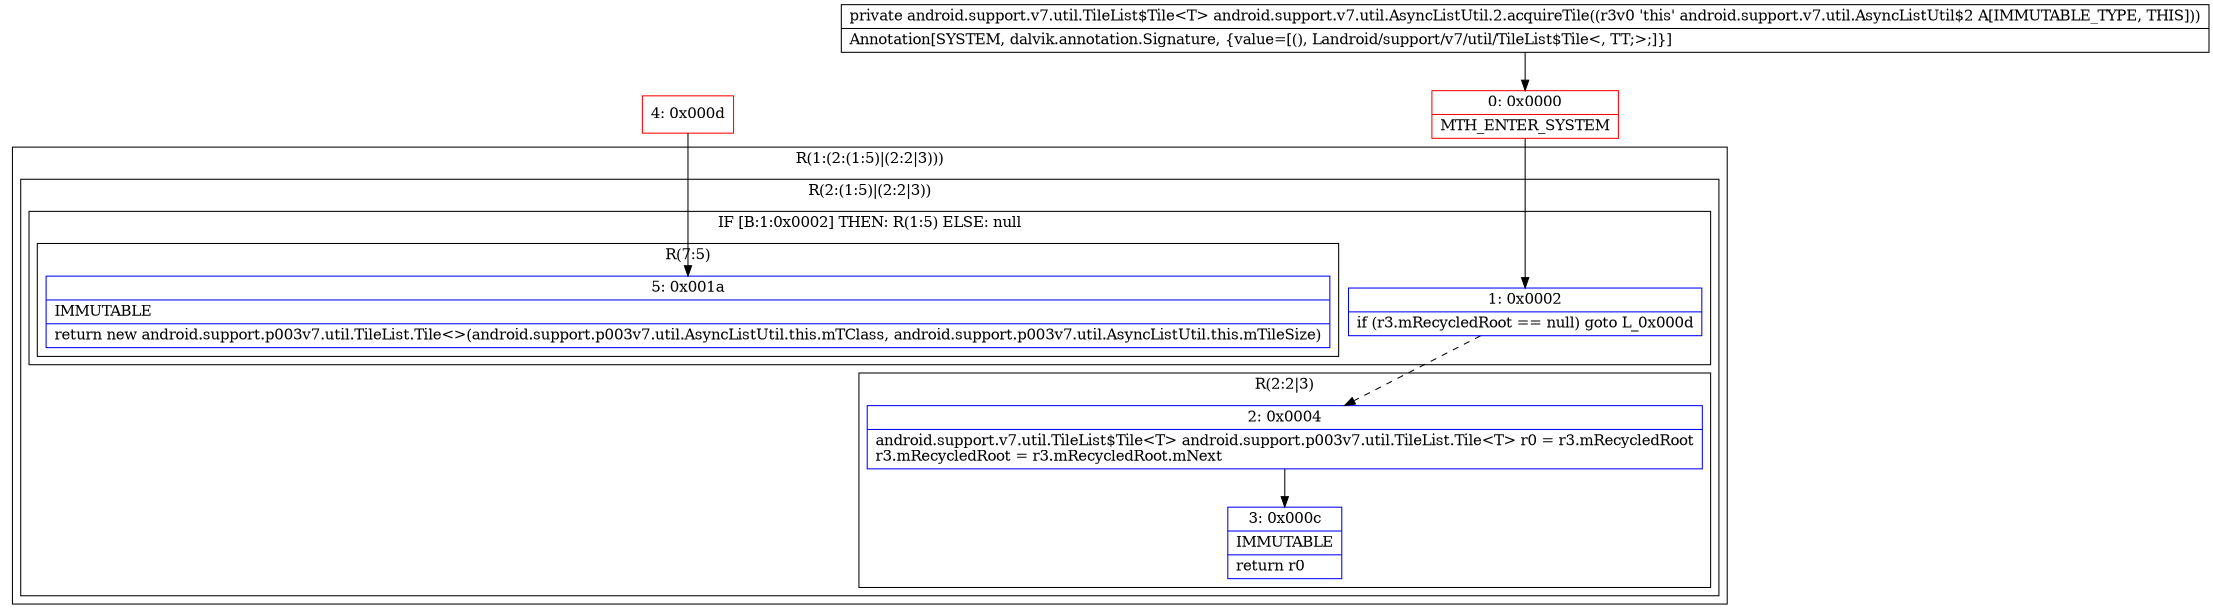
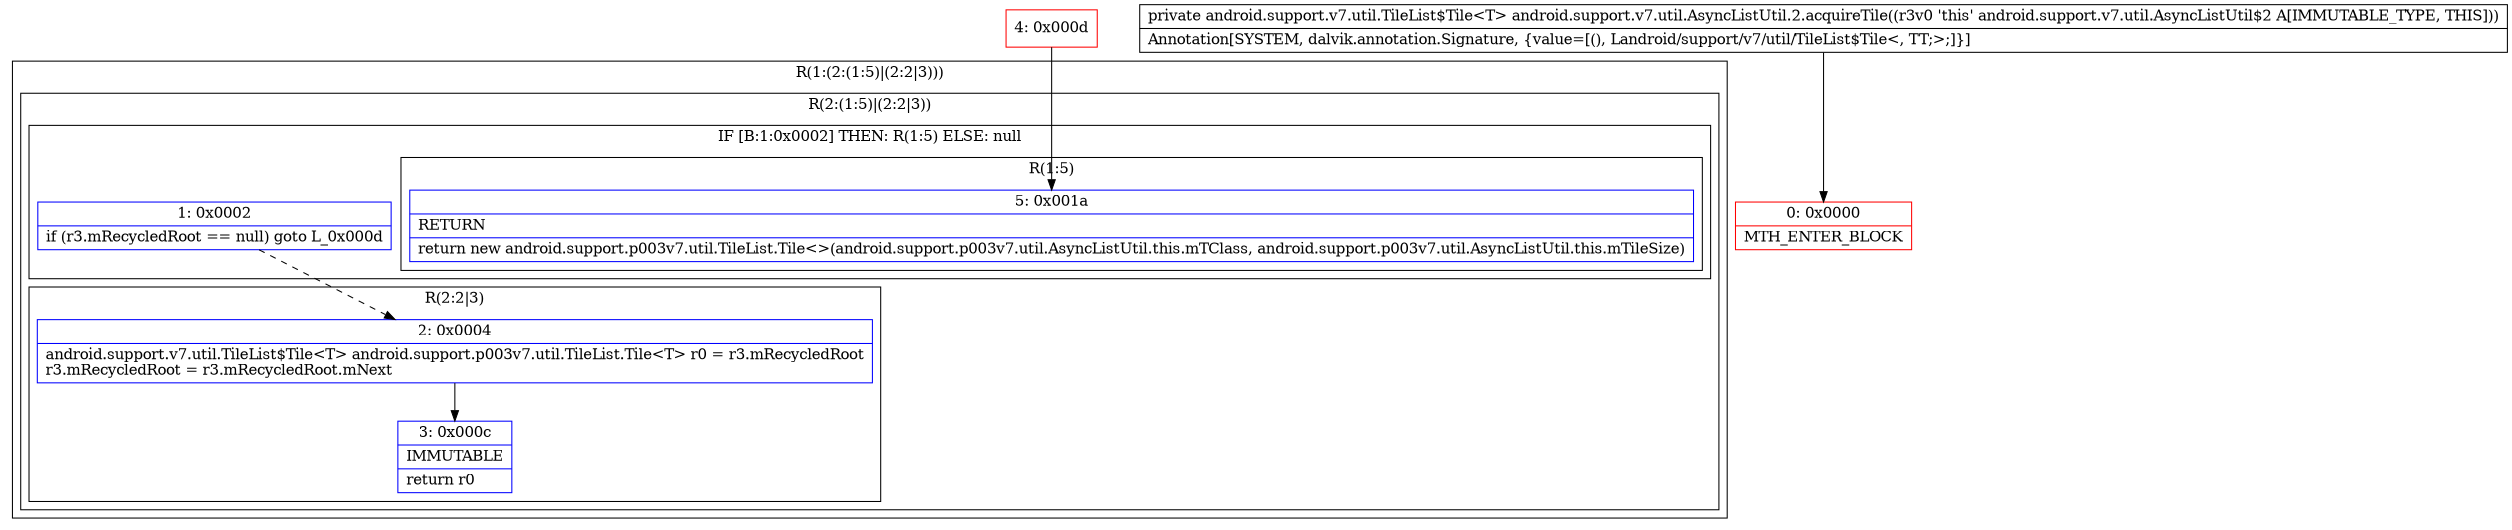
node "0: 0x0000": text "MTH_ENTER_SYSTEM" -> "MTH_ENTER_BLOCK"
edge "0: 0x0000" -> "1: 0x0002": removed
cluster "R(7:5)": label "R(7:5)" -> "R(1:5)"
node "5: 0x001a": text "IMMUTABLE" -> "RETURN"
